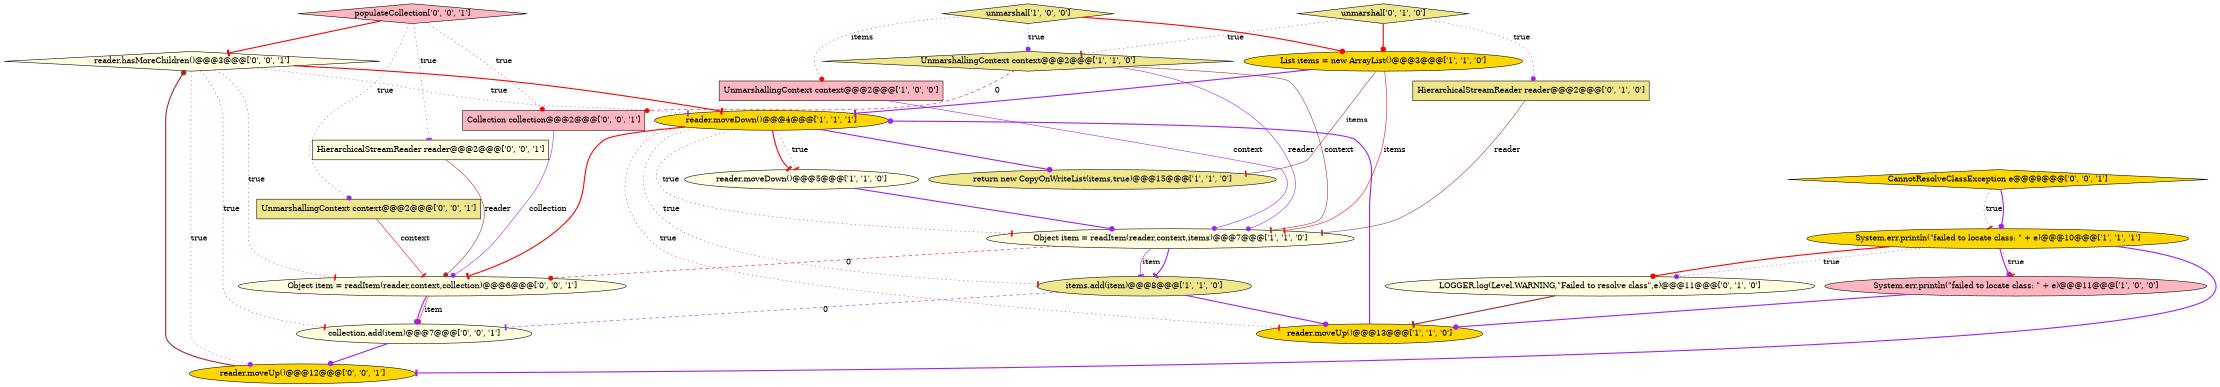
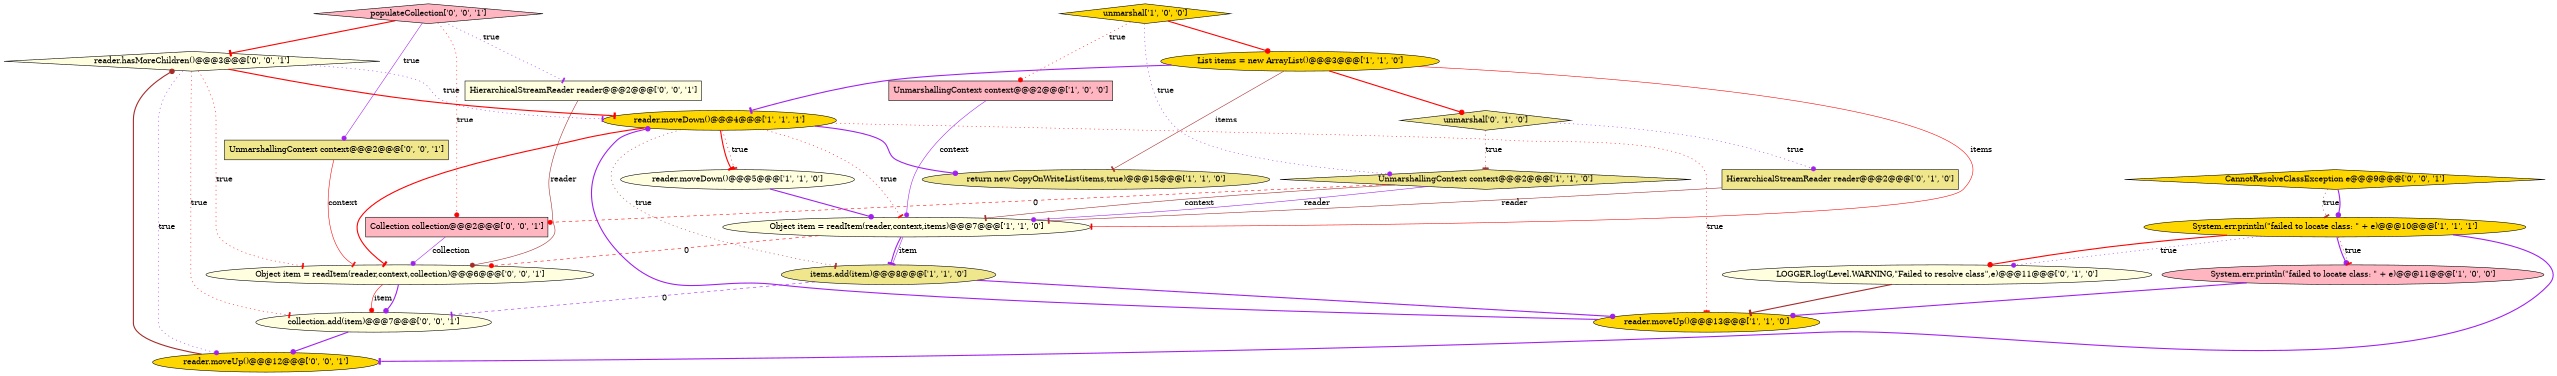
node "unmarshal['1', '0', '0']": fillcolor khaki -> gold
edge "unmarshal['0', '1', '0']" -> "List items = new ArrayList()@@@3@@@['1', '1', '0']": reversed
edge "unmarshal['1', '0', '0']" -> "UnmarshallingContext context@@@2@@@['1', '0', '0']": label "items" -> "true"
edge "populateCollection['0', '0', '1']" -> "UnmarshallingContext context@@@2@@@['0', '0', '1']": style dotted -> solid
